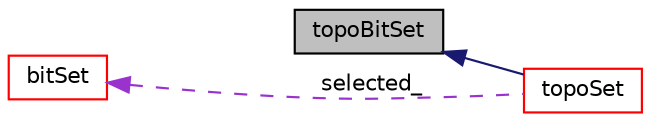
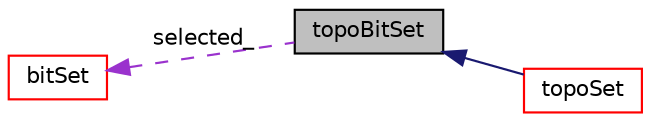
edge "topoSet" -> "bitSet": now "topoBitSet" -> "bitSet"
